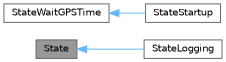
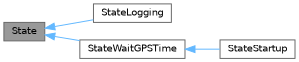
edge "StateWaitGPSTime" -> "State": added
